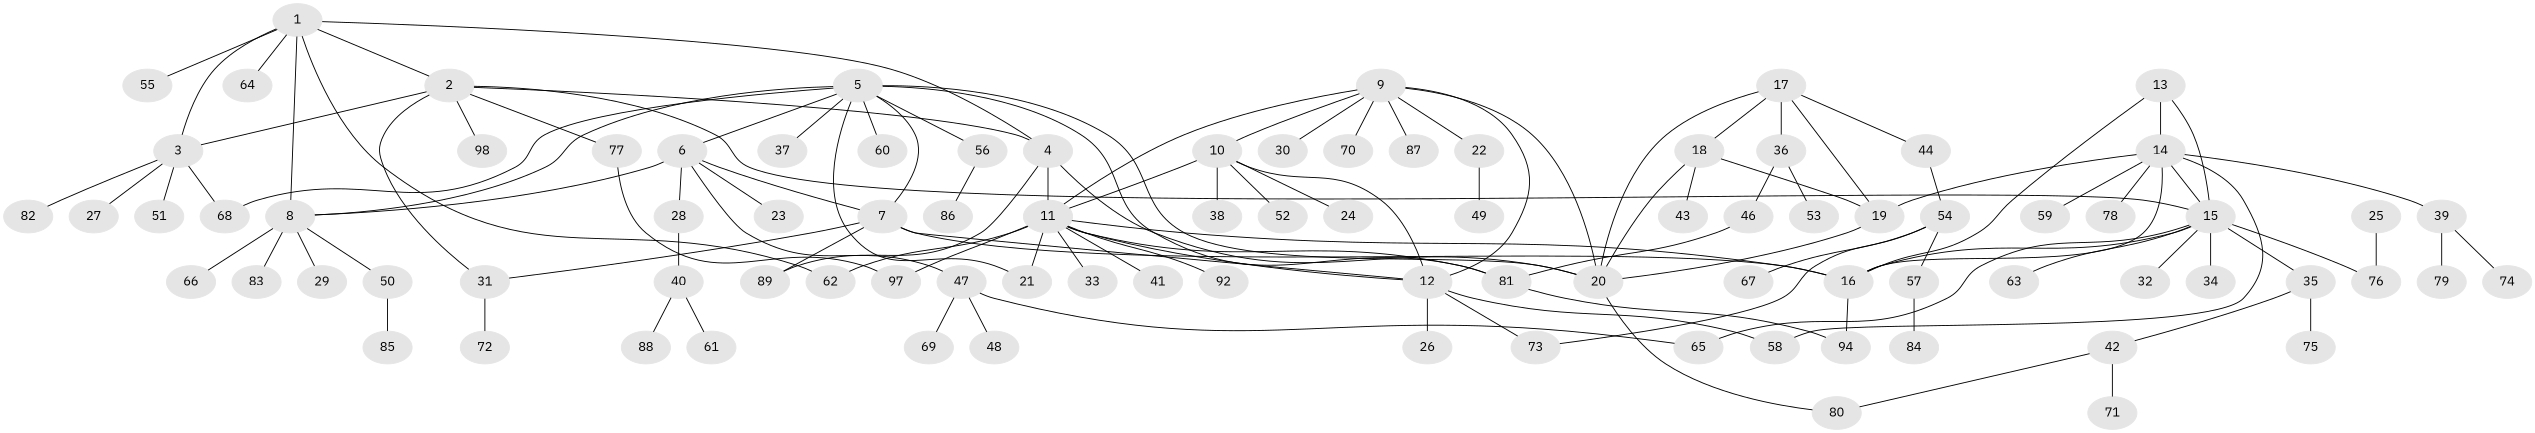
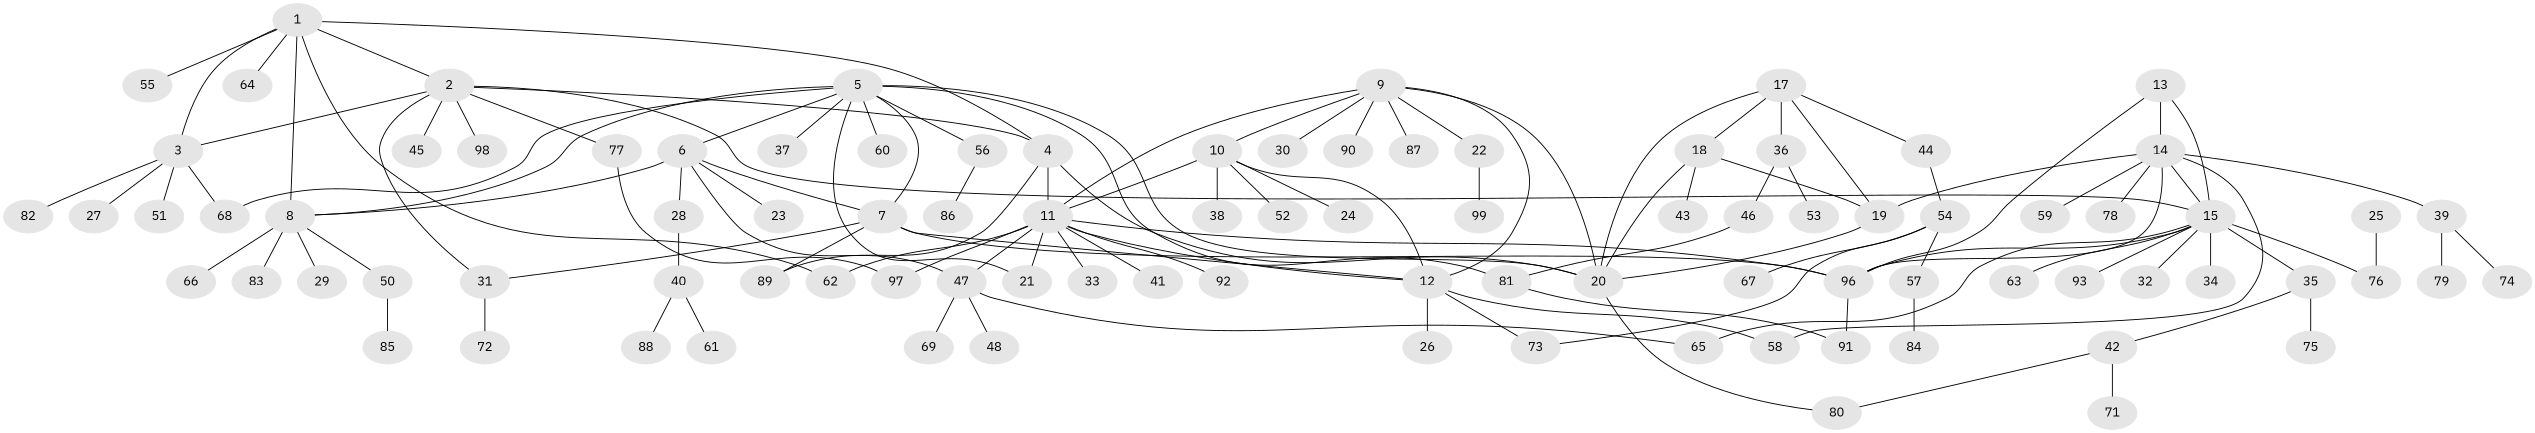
node "45": added
node "70": label "70" -> "90"
node "49": label "49" -> "99"
edge "11" -- "81": now "11" -- "47"
node "16": label "16" -> "96"
node "93": added
node "94": label "94" -> "91"
